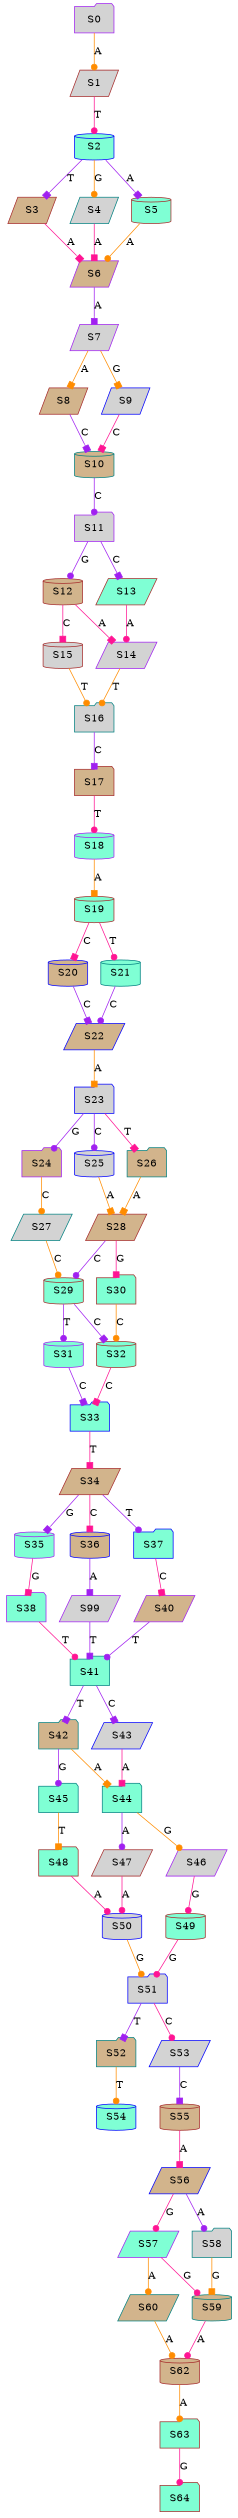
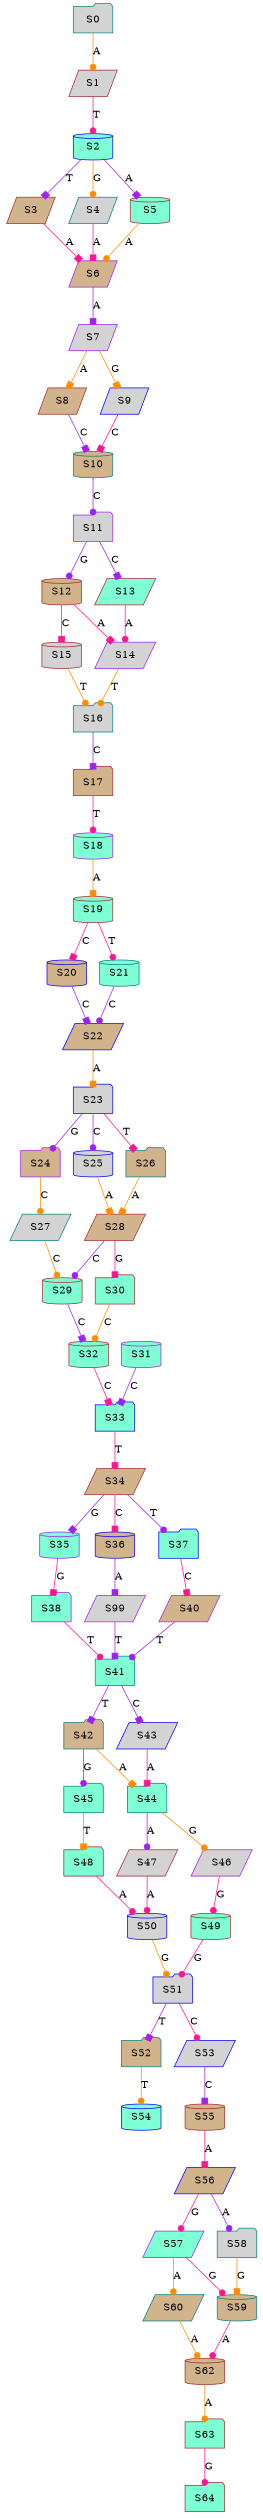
node "S0": color purple -> teal
edge "S29" -> "S31": removed, label "T"
